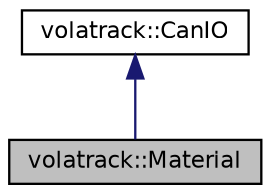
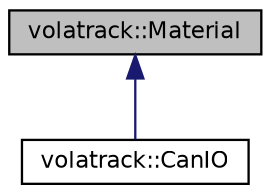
edge "volatrack::Material" -> "volatrack::CanIO": reversed
